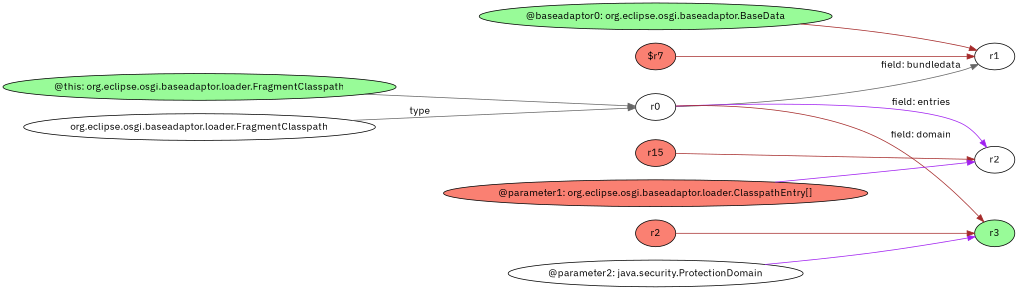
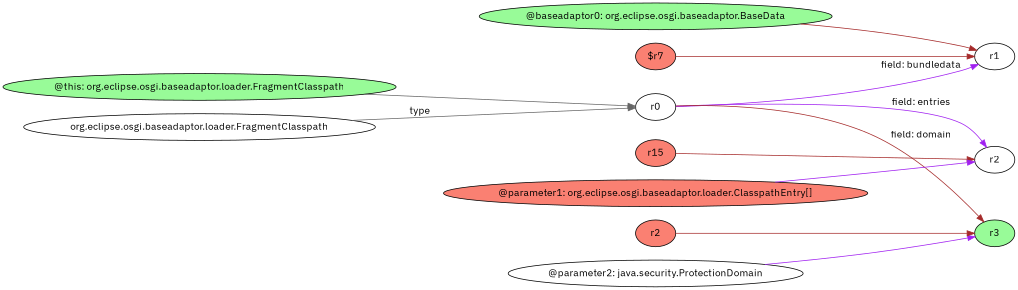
edge "r0" -> "r1": color gray40 -> purple
